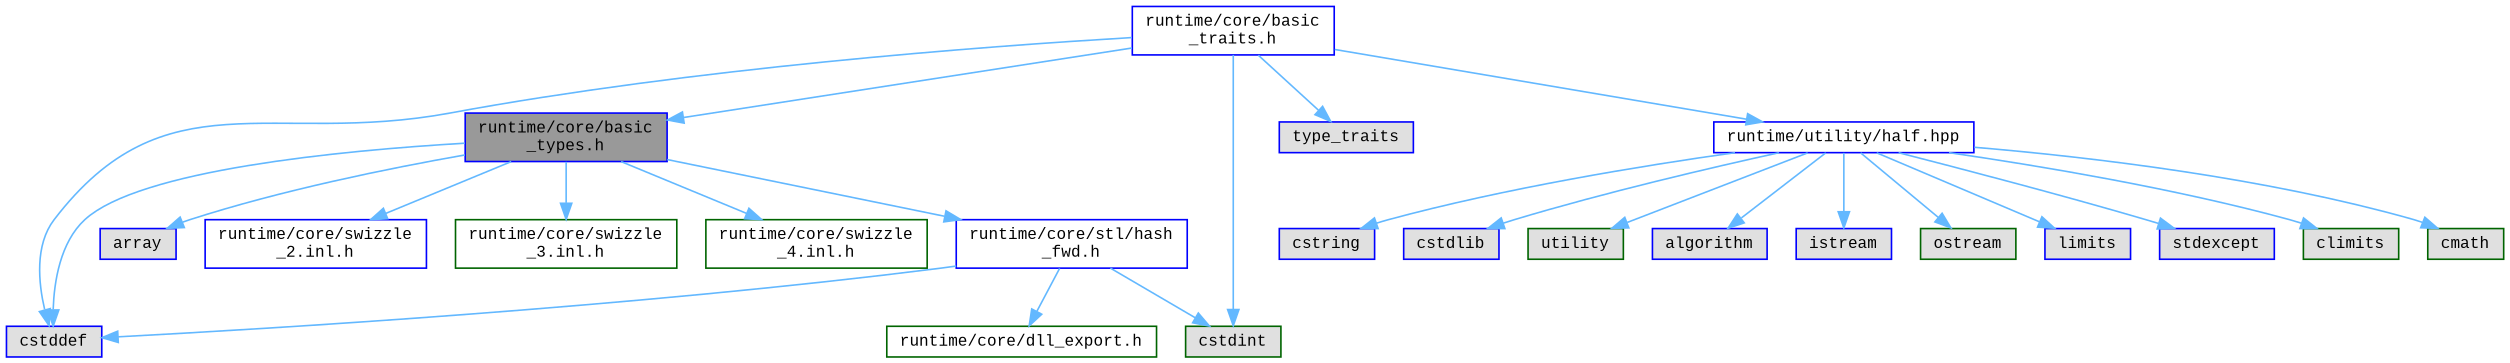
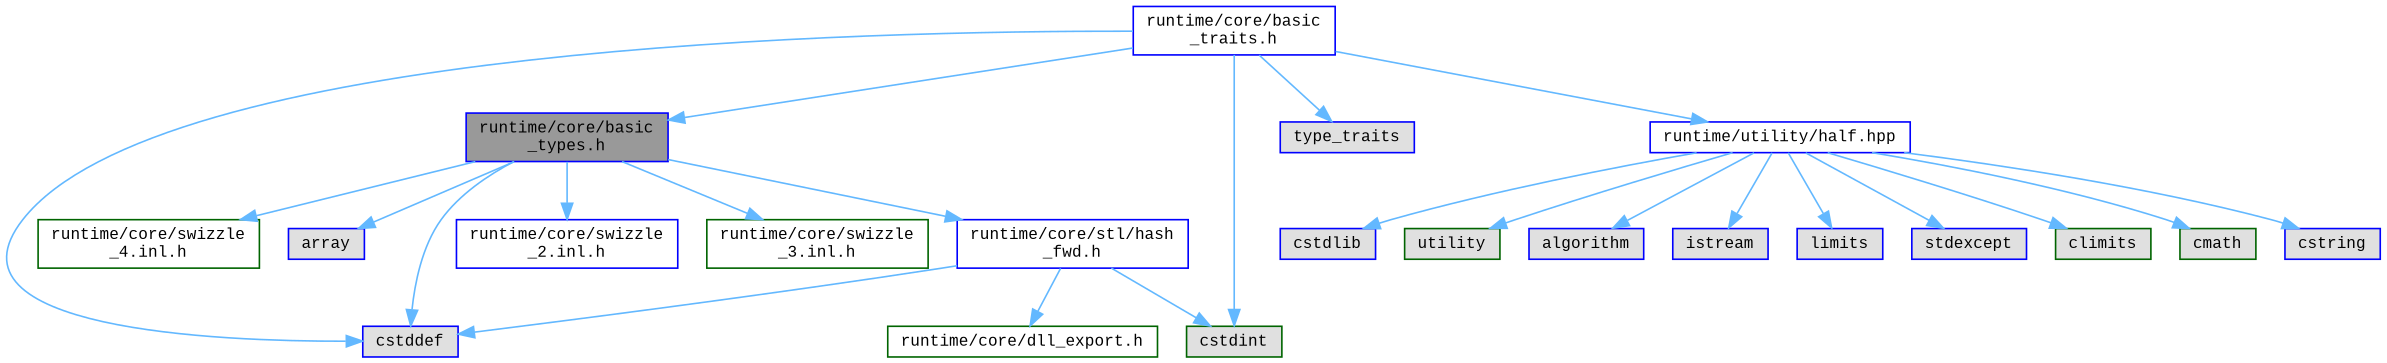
node "ostream": removed
